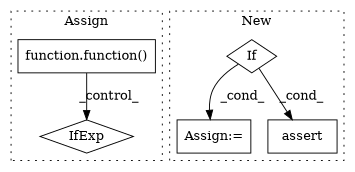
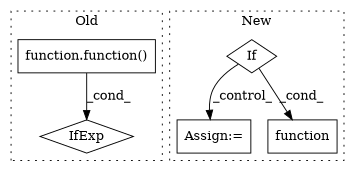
cluster "Assign": label "Assign" -> "Old"
edge "function.function()" -> "IfExp": label "_control_" -> "_cond_"
edge "If" -> "Assign:=": label "_cond_" -> "_control_"
node "assert": label "assert" -> "function"
